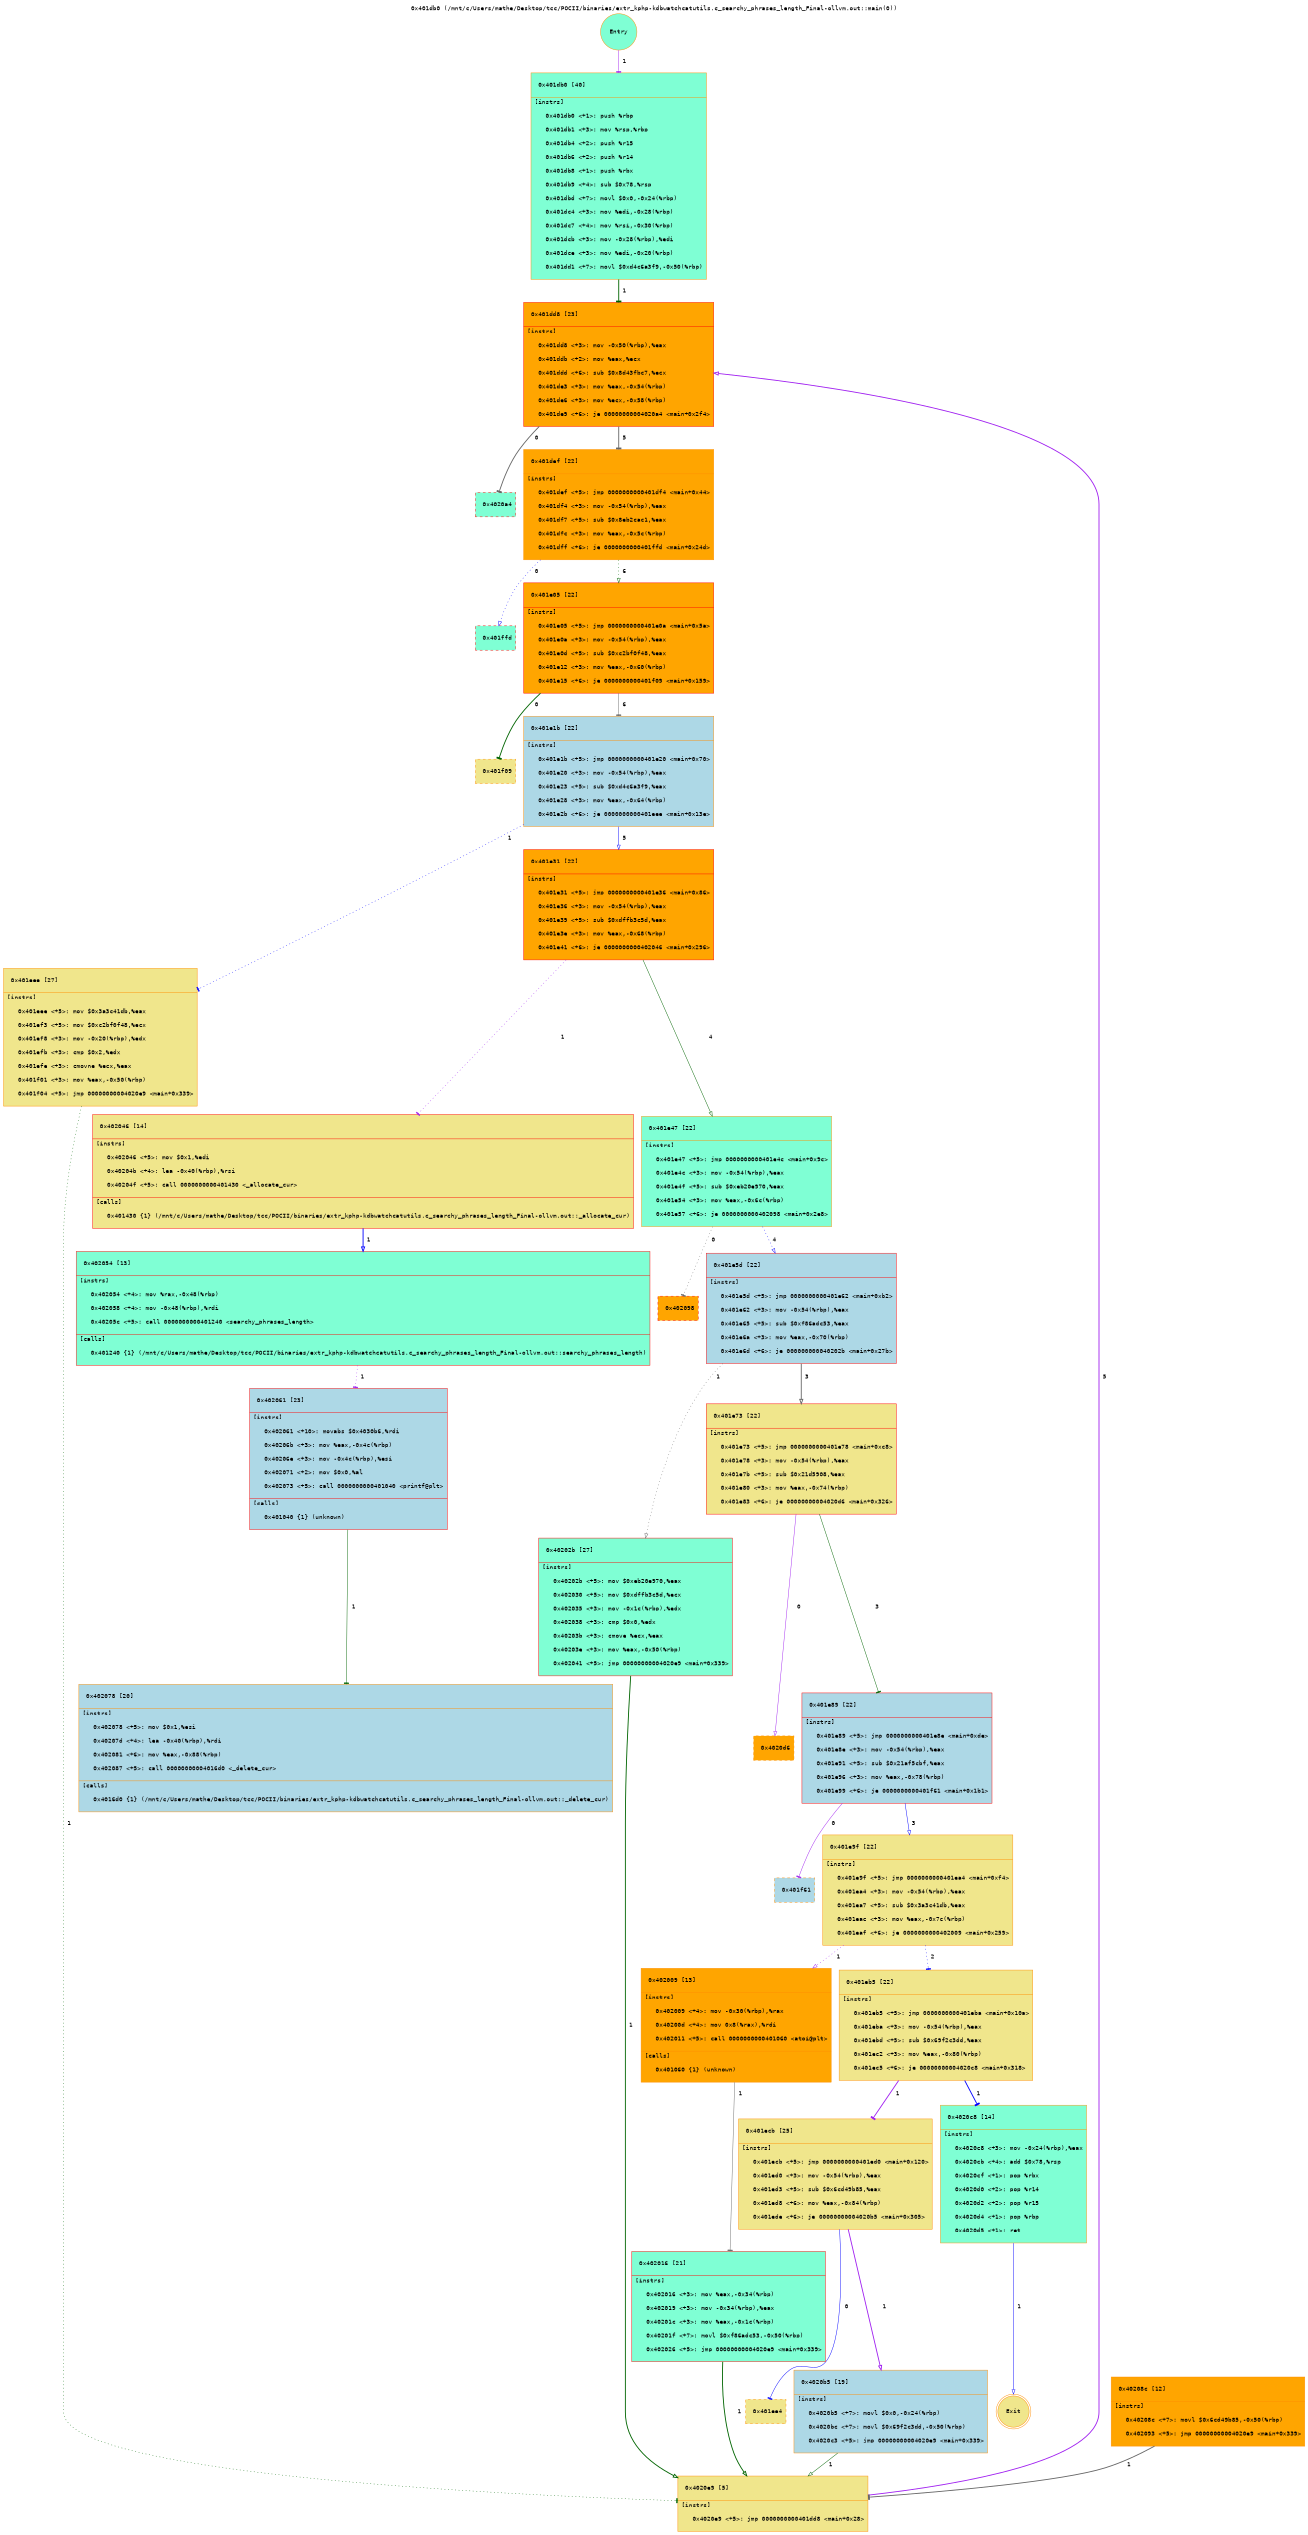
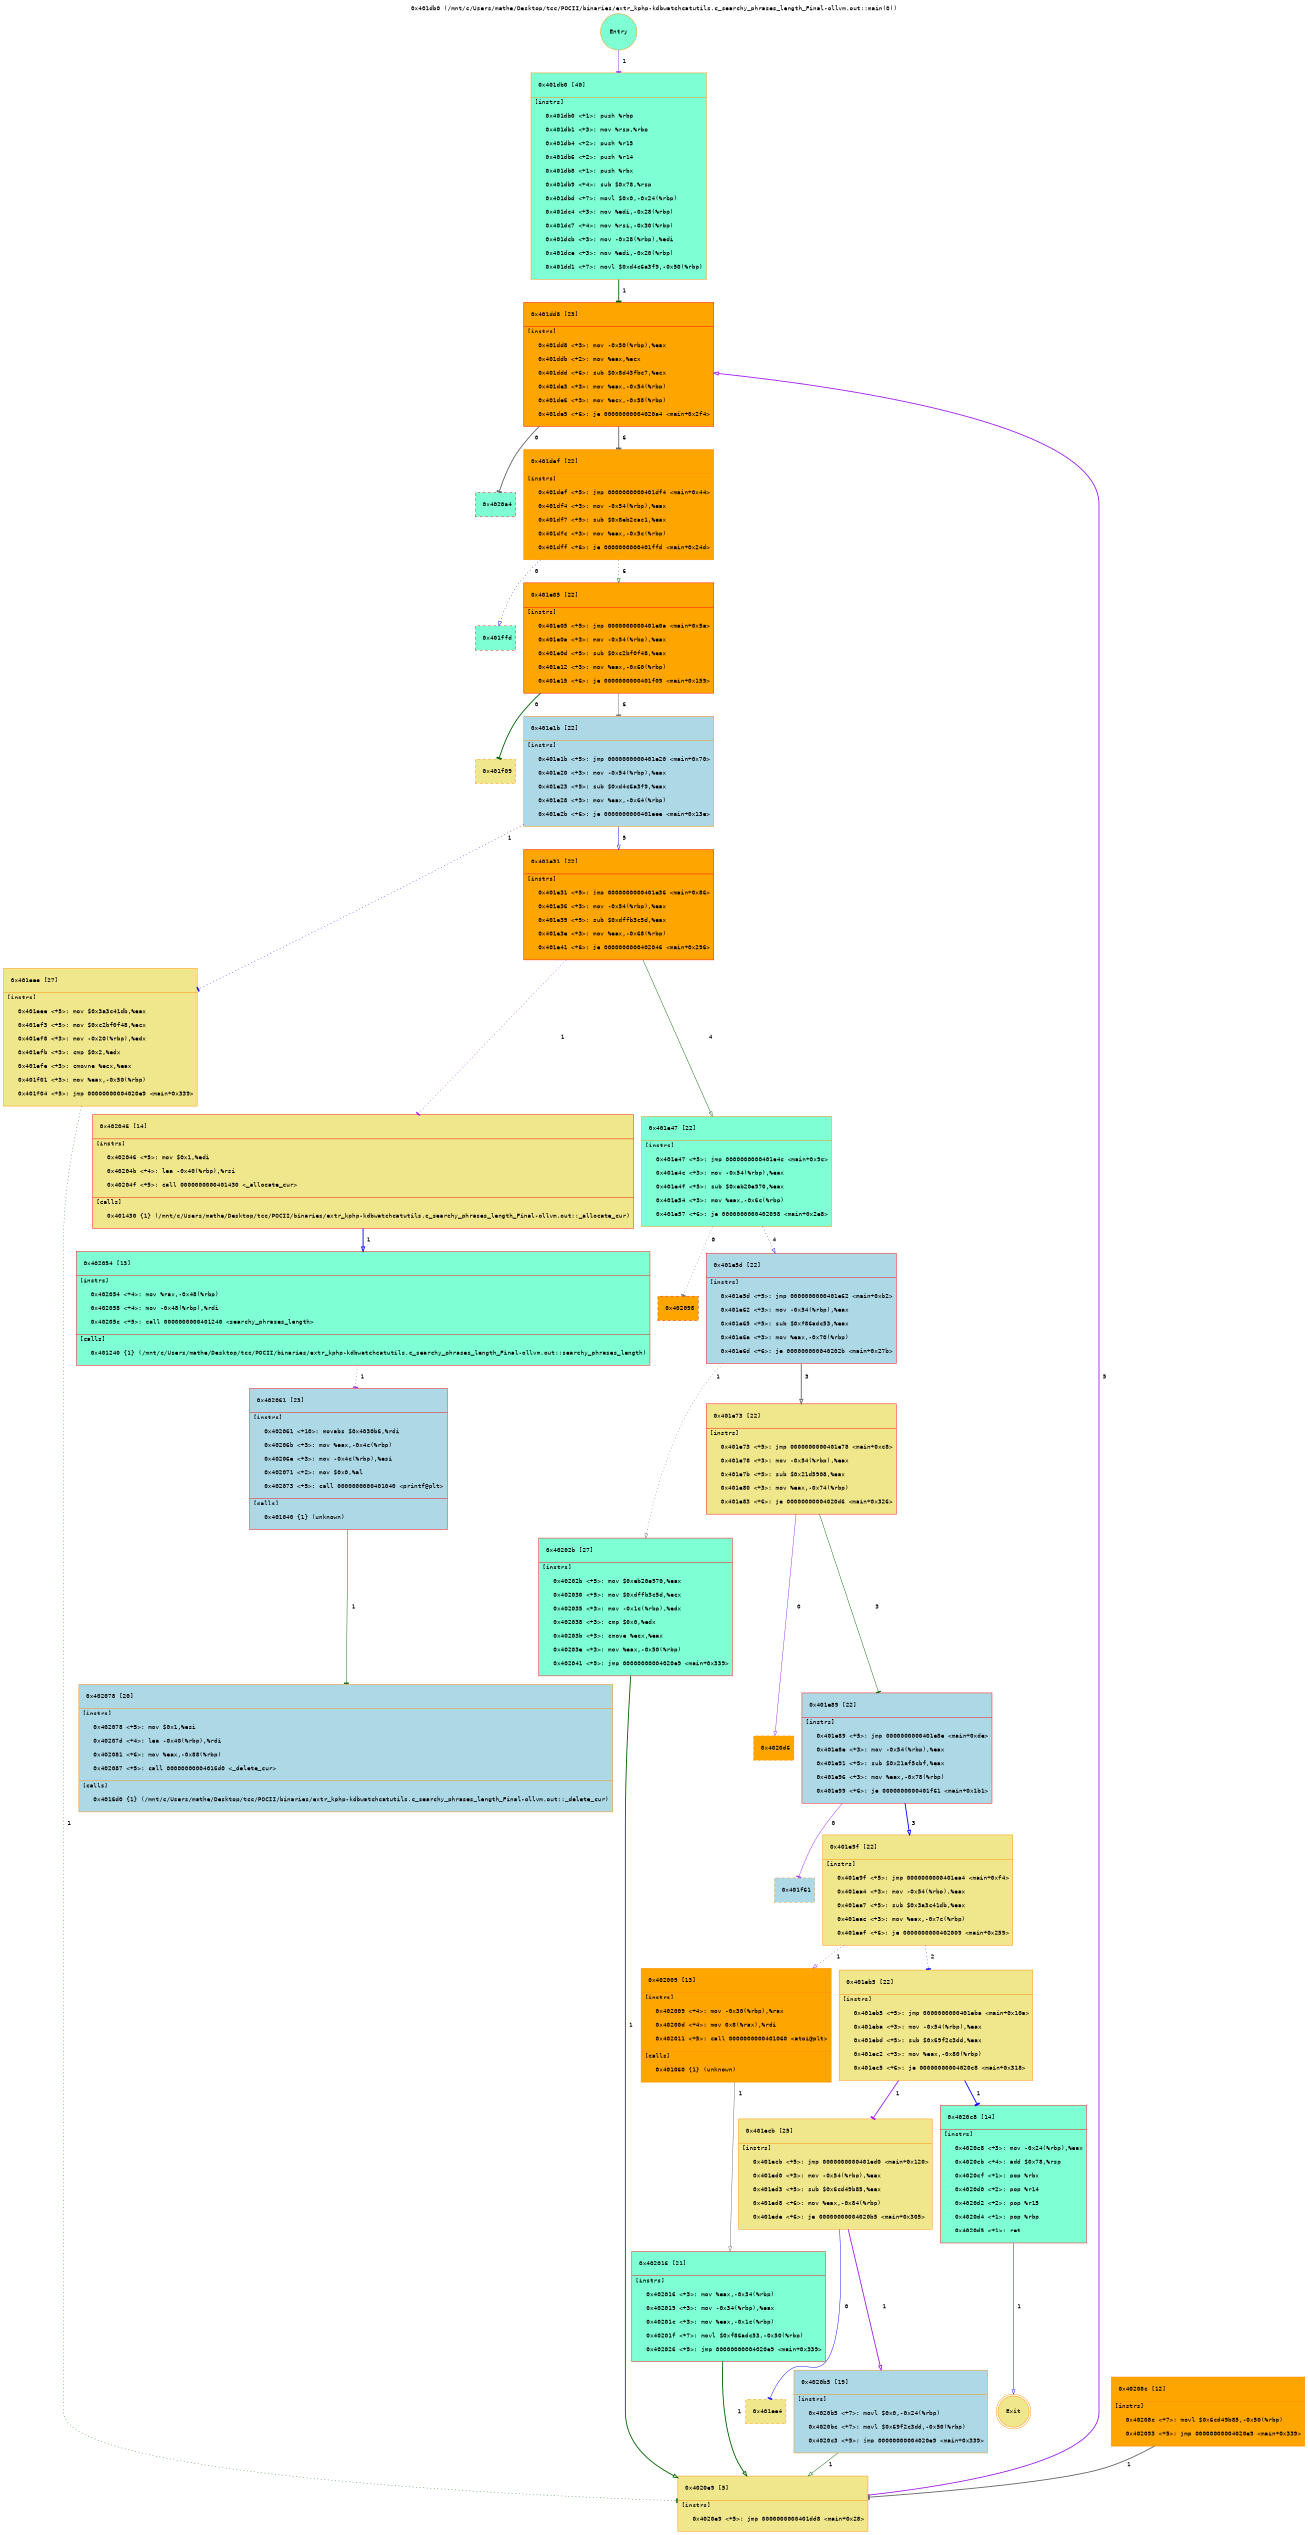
edge "0x401dd8 [23]" -> "0x401def [22]": label " 5" -> " 6"
edge "0x401e89 [22]" -> "0x401e9f [22]": style solid -> bold
edge "0x402009 [13]" -> "0x402016 [21]": arrowhead tee -> onormal
node "0x4020c8 [14]": color darkorange -> red
